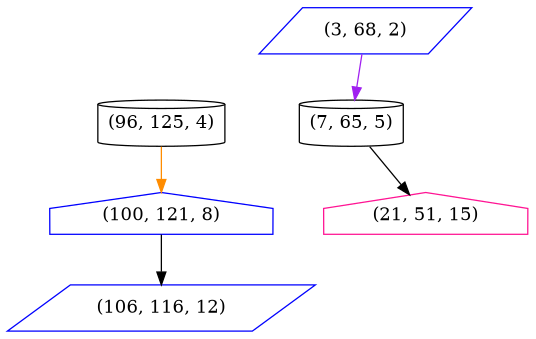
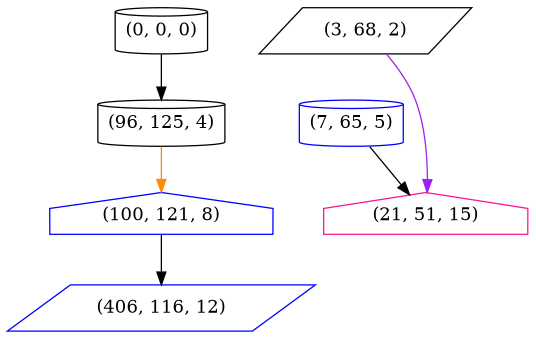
node "(0, 0, 0)": added
node "(3, 68, 2)": color blue -> black
edge "(3, 68, 2)" -> "(7, 65, 5)": now "(3, 68, 2)" -> "(21, 51, 15)"
node "(7, 65, 5)": color black -> blue
node "(106, 116, 12)": label "(106, 116, 12)" -> "(406, 116, 12)"
